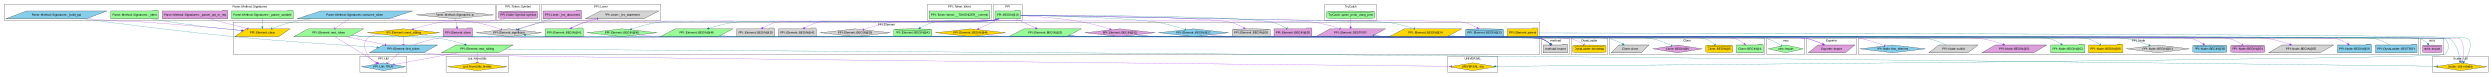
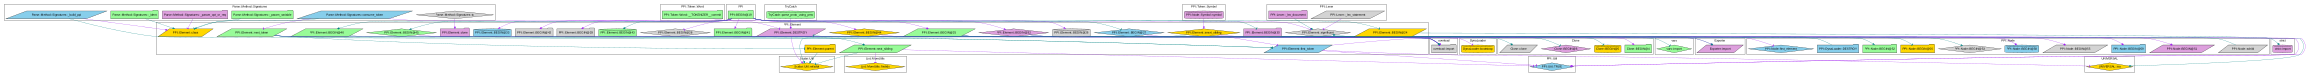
edge "PPI::Element::BEGIN@41" -> "PPI::Lexer::_lex_statement": now "PPI::Element::BEGIN@41" -> "overload::import"
edge "PPI::Element::BEGIN@26" -> "Exporter::import": color purple -> teal
edge "PPI::Element::next_token" -> "PPI::Element::first_token": color purple -> teal
edge "PPI::Element::next_token" -> "PPI::Element::parent": added
node "PPI::Node::BEGIN@54": removed
